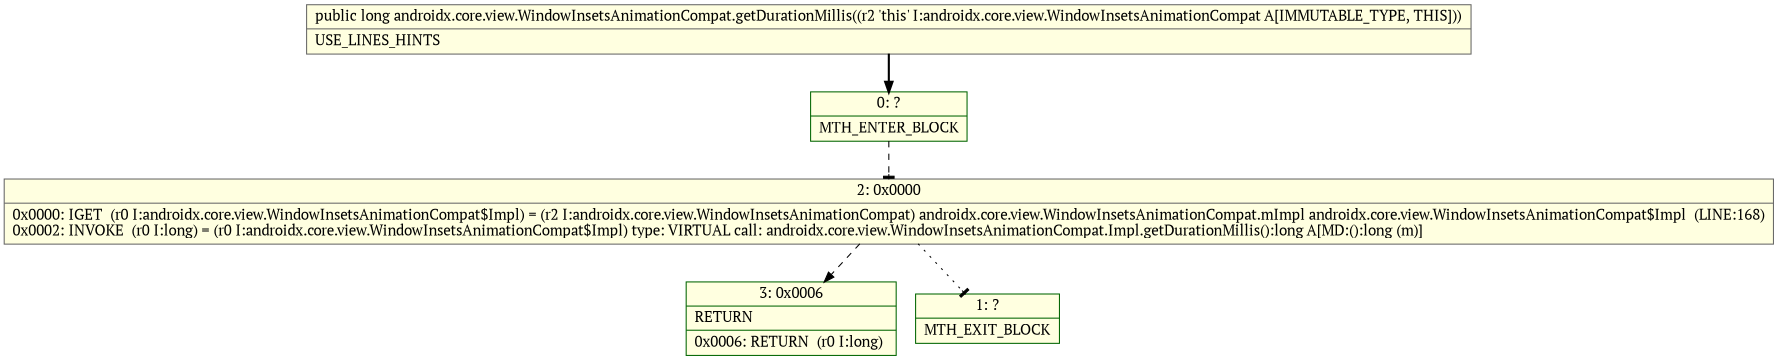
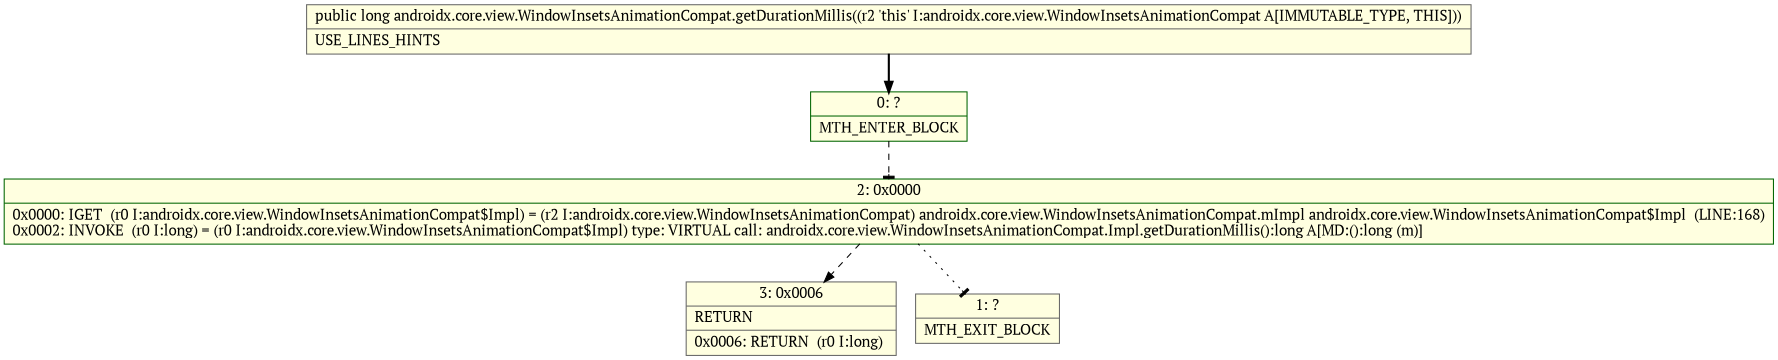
node "2: 0x0000": color gray40 -> darkgreen
node "3: 0x0006": color darkgreen -> gray40
node "1: ?": color darkgreen -> gray40
